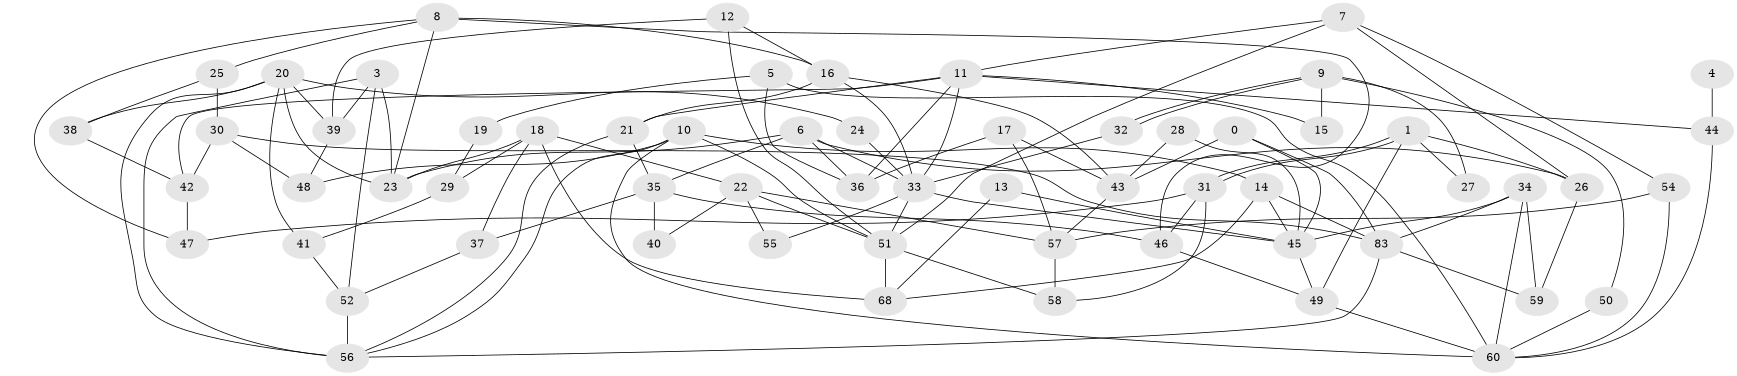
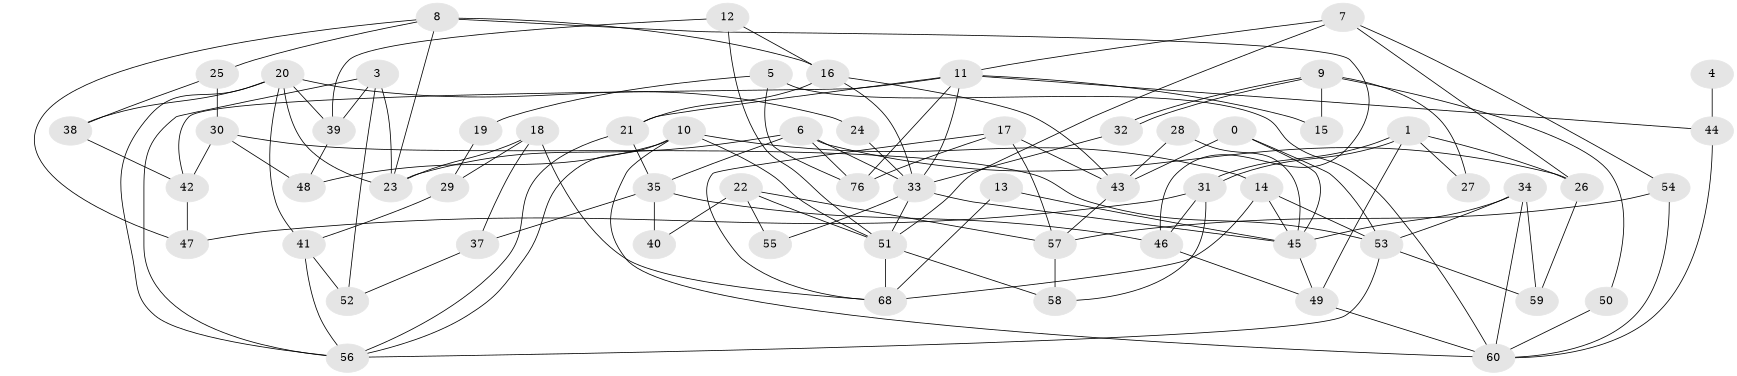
edge "18" -- "22": removed
edge "17" -- "68": added
node "36": label "36" -> "76"
node "83": label "83" -> "53"
edge "52" -- "56": now "41" -- "56"
